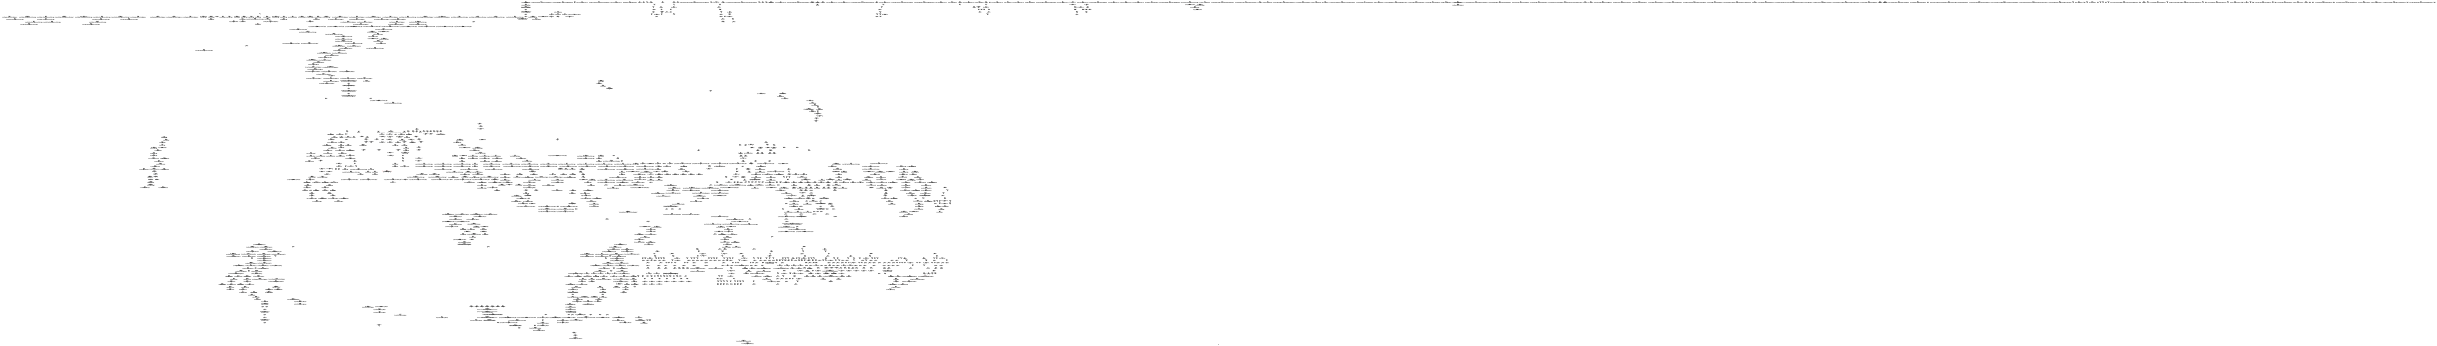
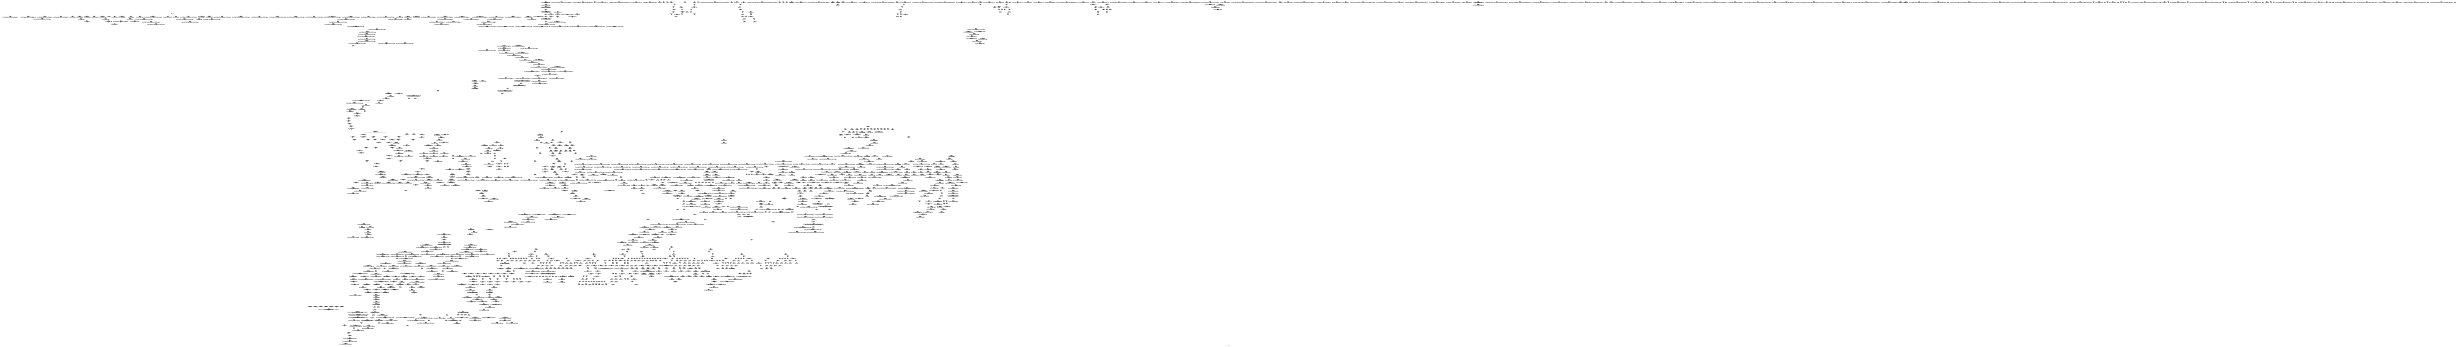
node "NodeID: 20": added
